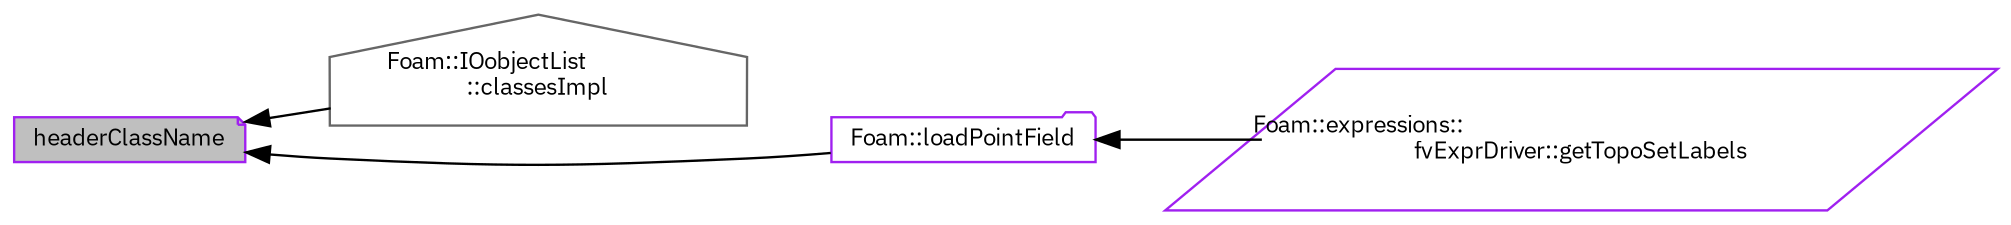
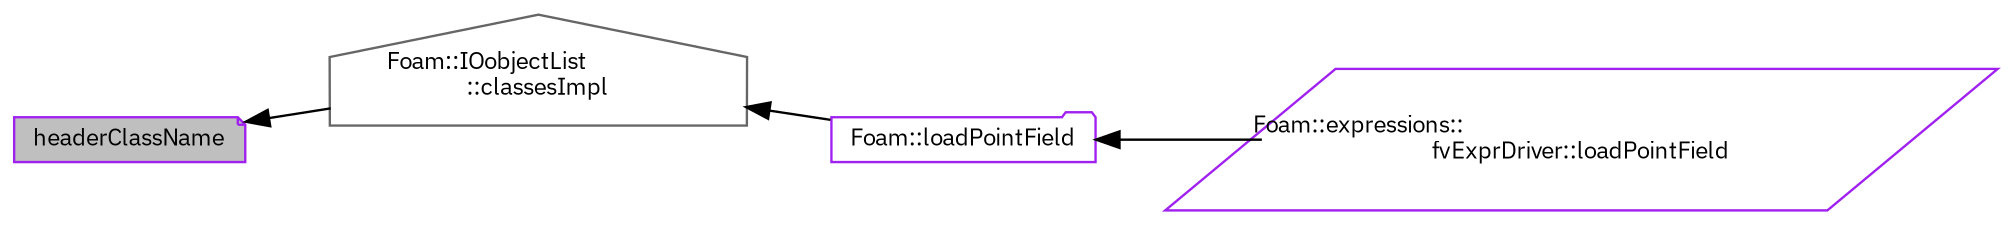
node "Foam::expressions:: fvExprDriver::getTopoSetLabels": label "Foam::expressions:: fvExprDriver::getTopoSetLabels" -> "Foam::expressions:: fvExprDriver::loadPointField"
edge "Foam::loadPointField" -> "headerClassName": now "Foam::loadPointField" -> "Foam::IOobjectList ::classesImpl"
